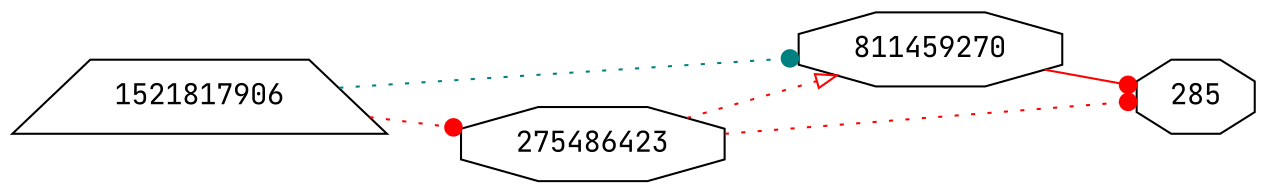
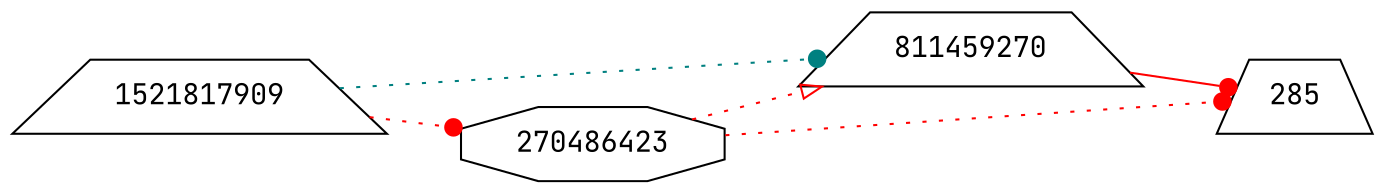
node "811459270": shape octagon -> trapezium
node "1521817906": label "1521817906" -> "1521817909"
node "285": shape octagon -> trapezium
node "275486423": label "275486423" -> "270486423"
